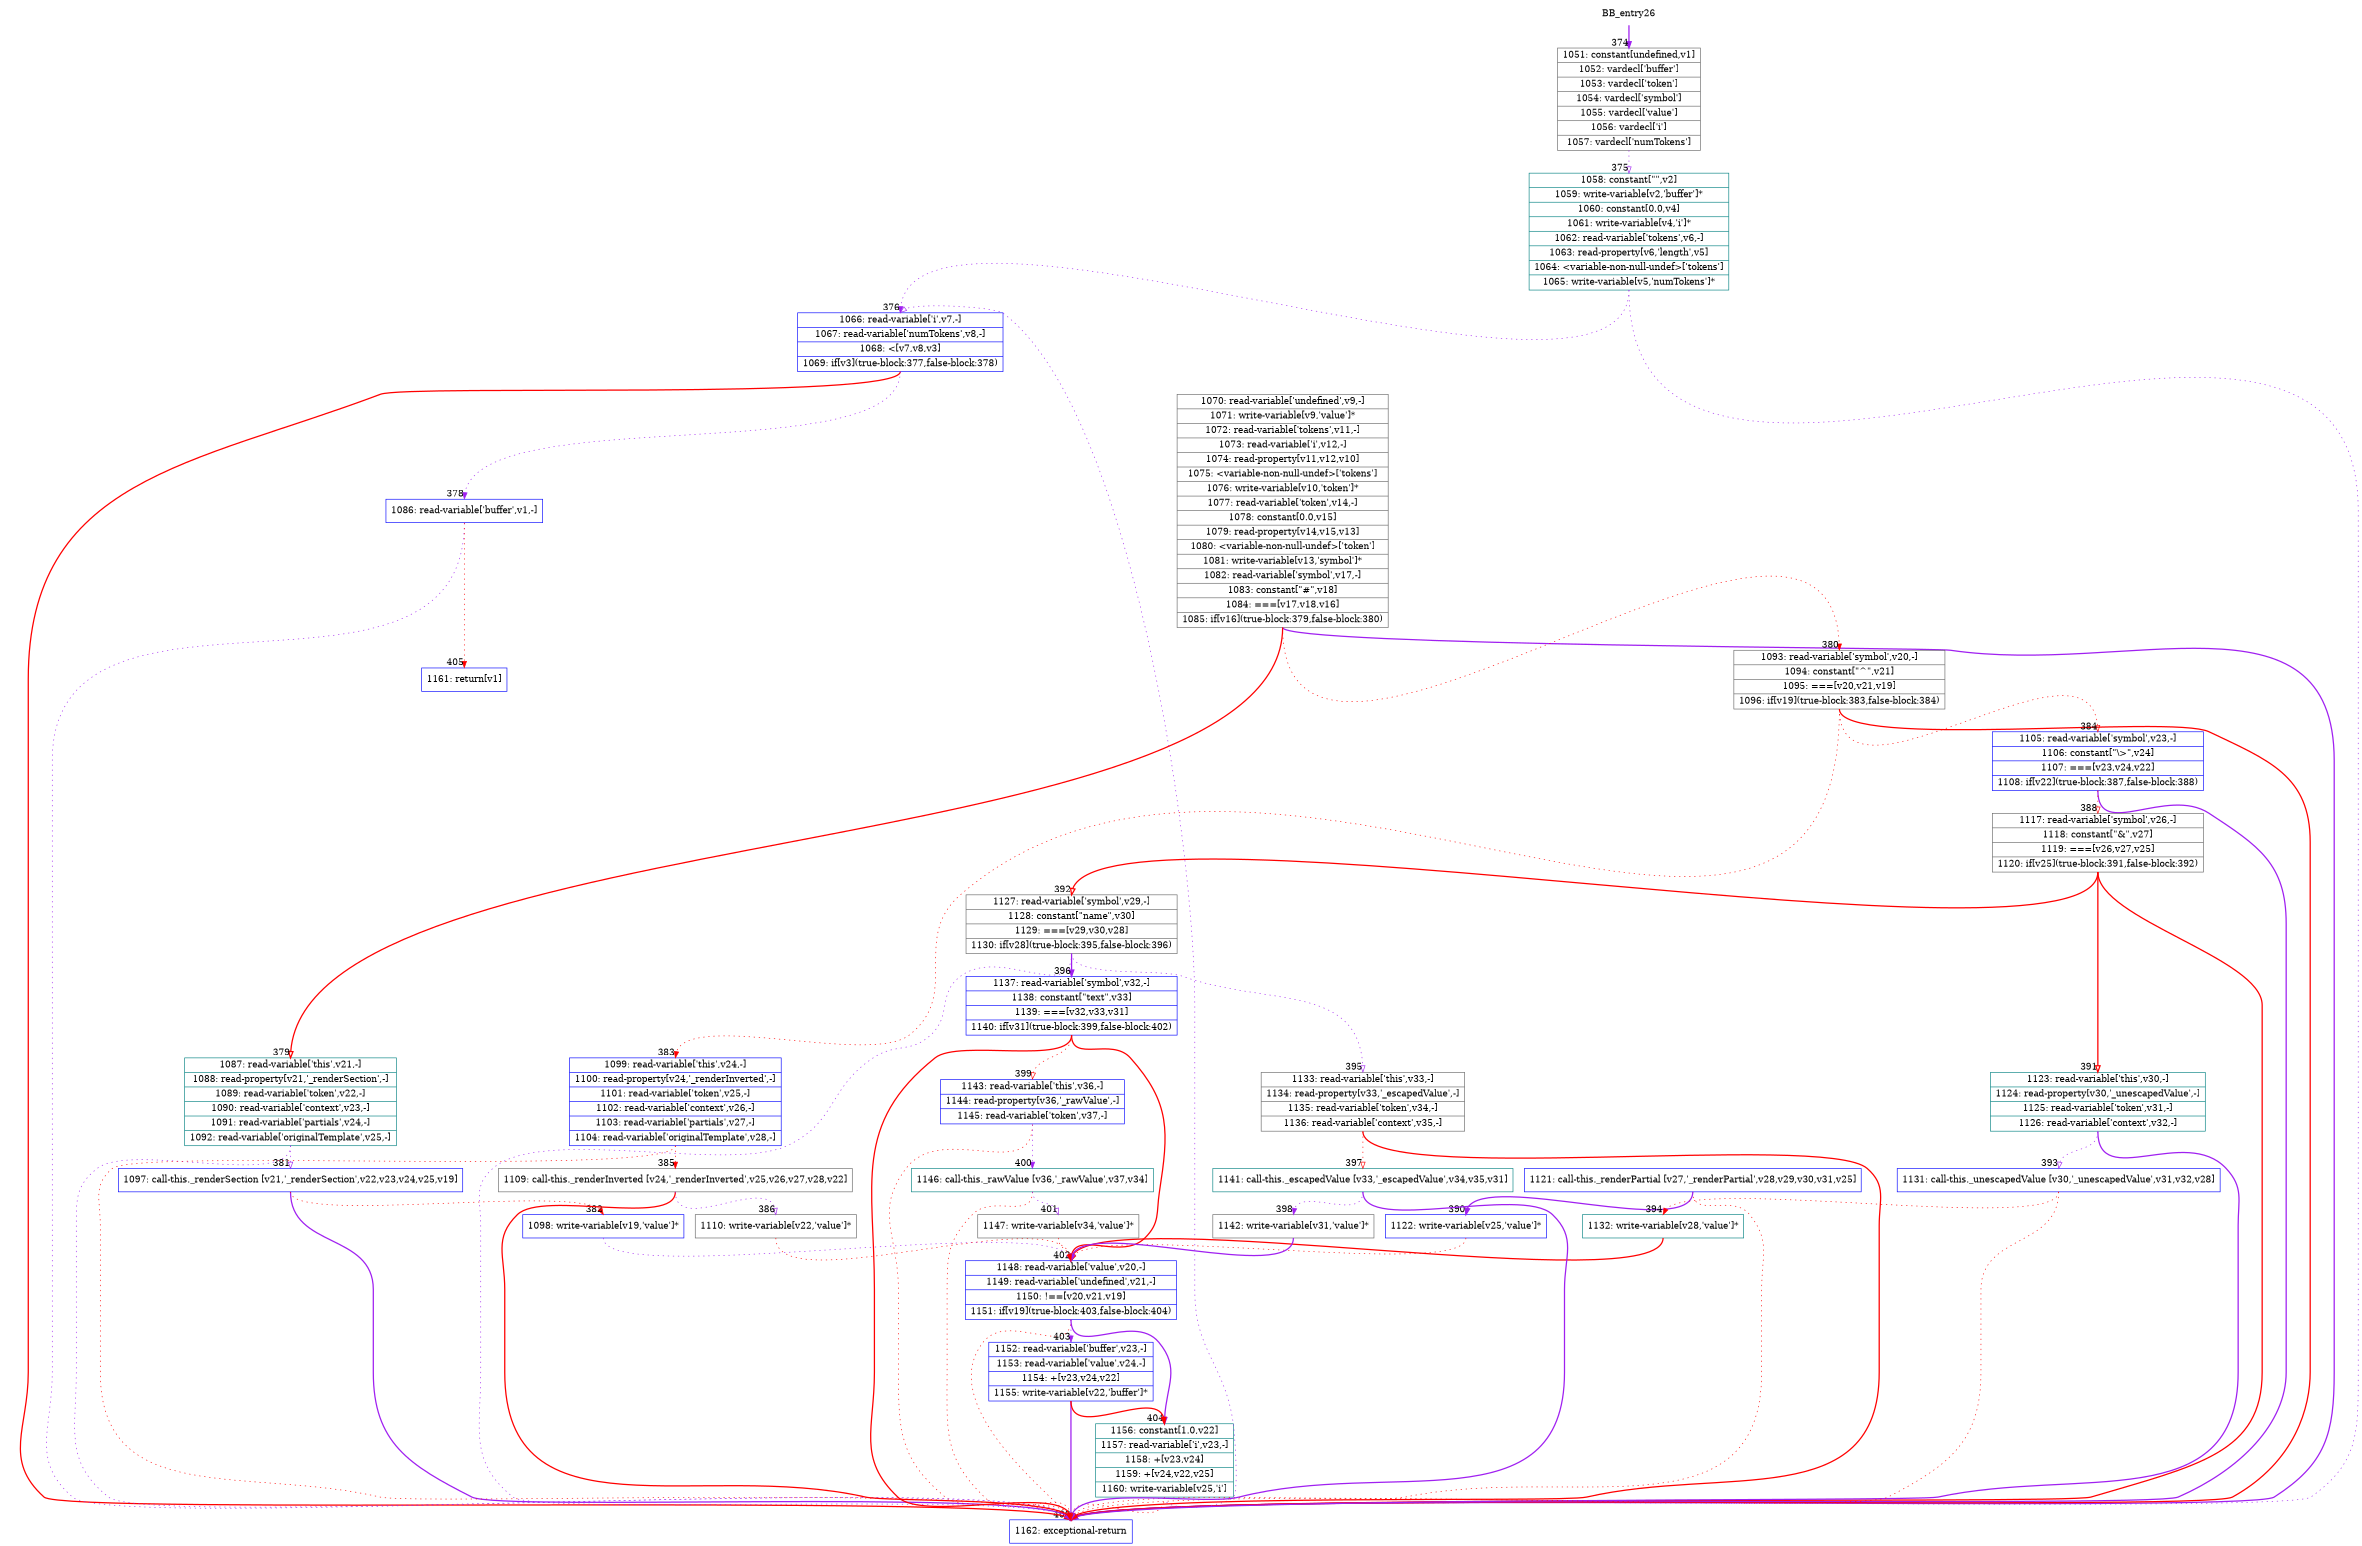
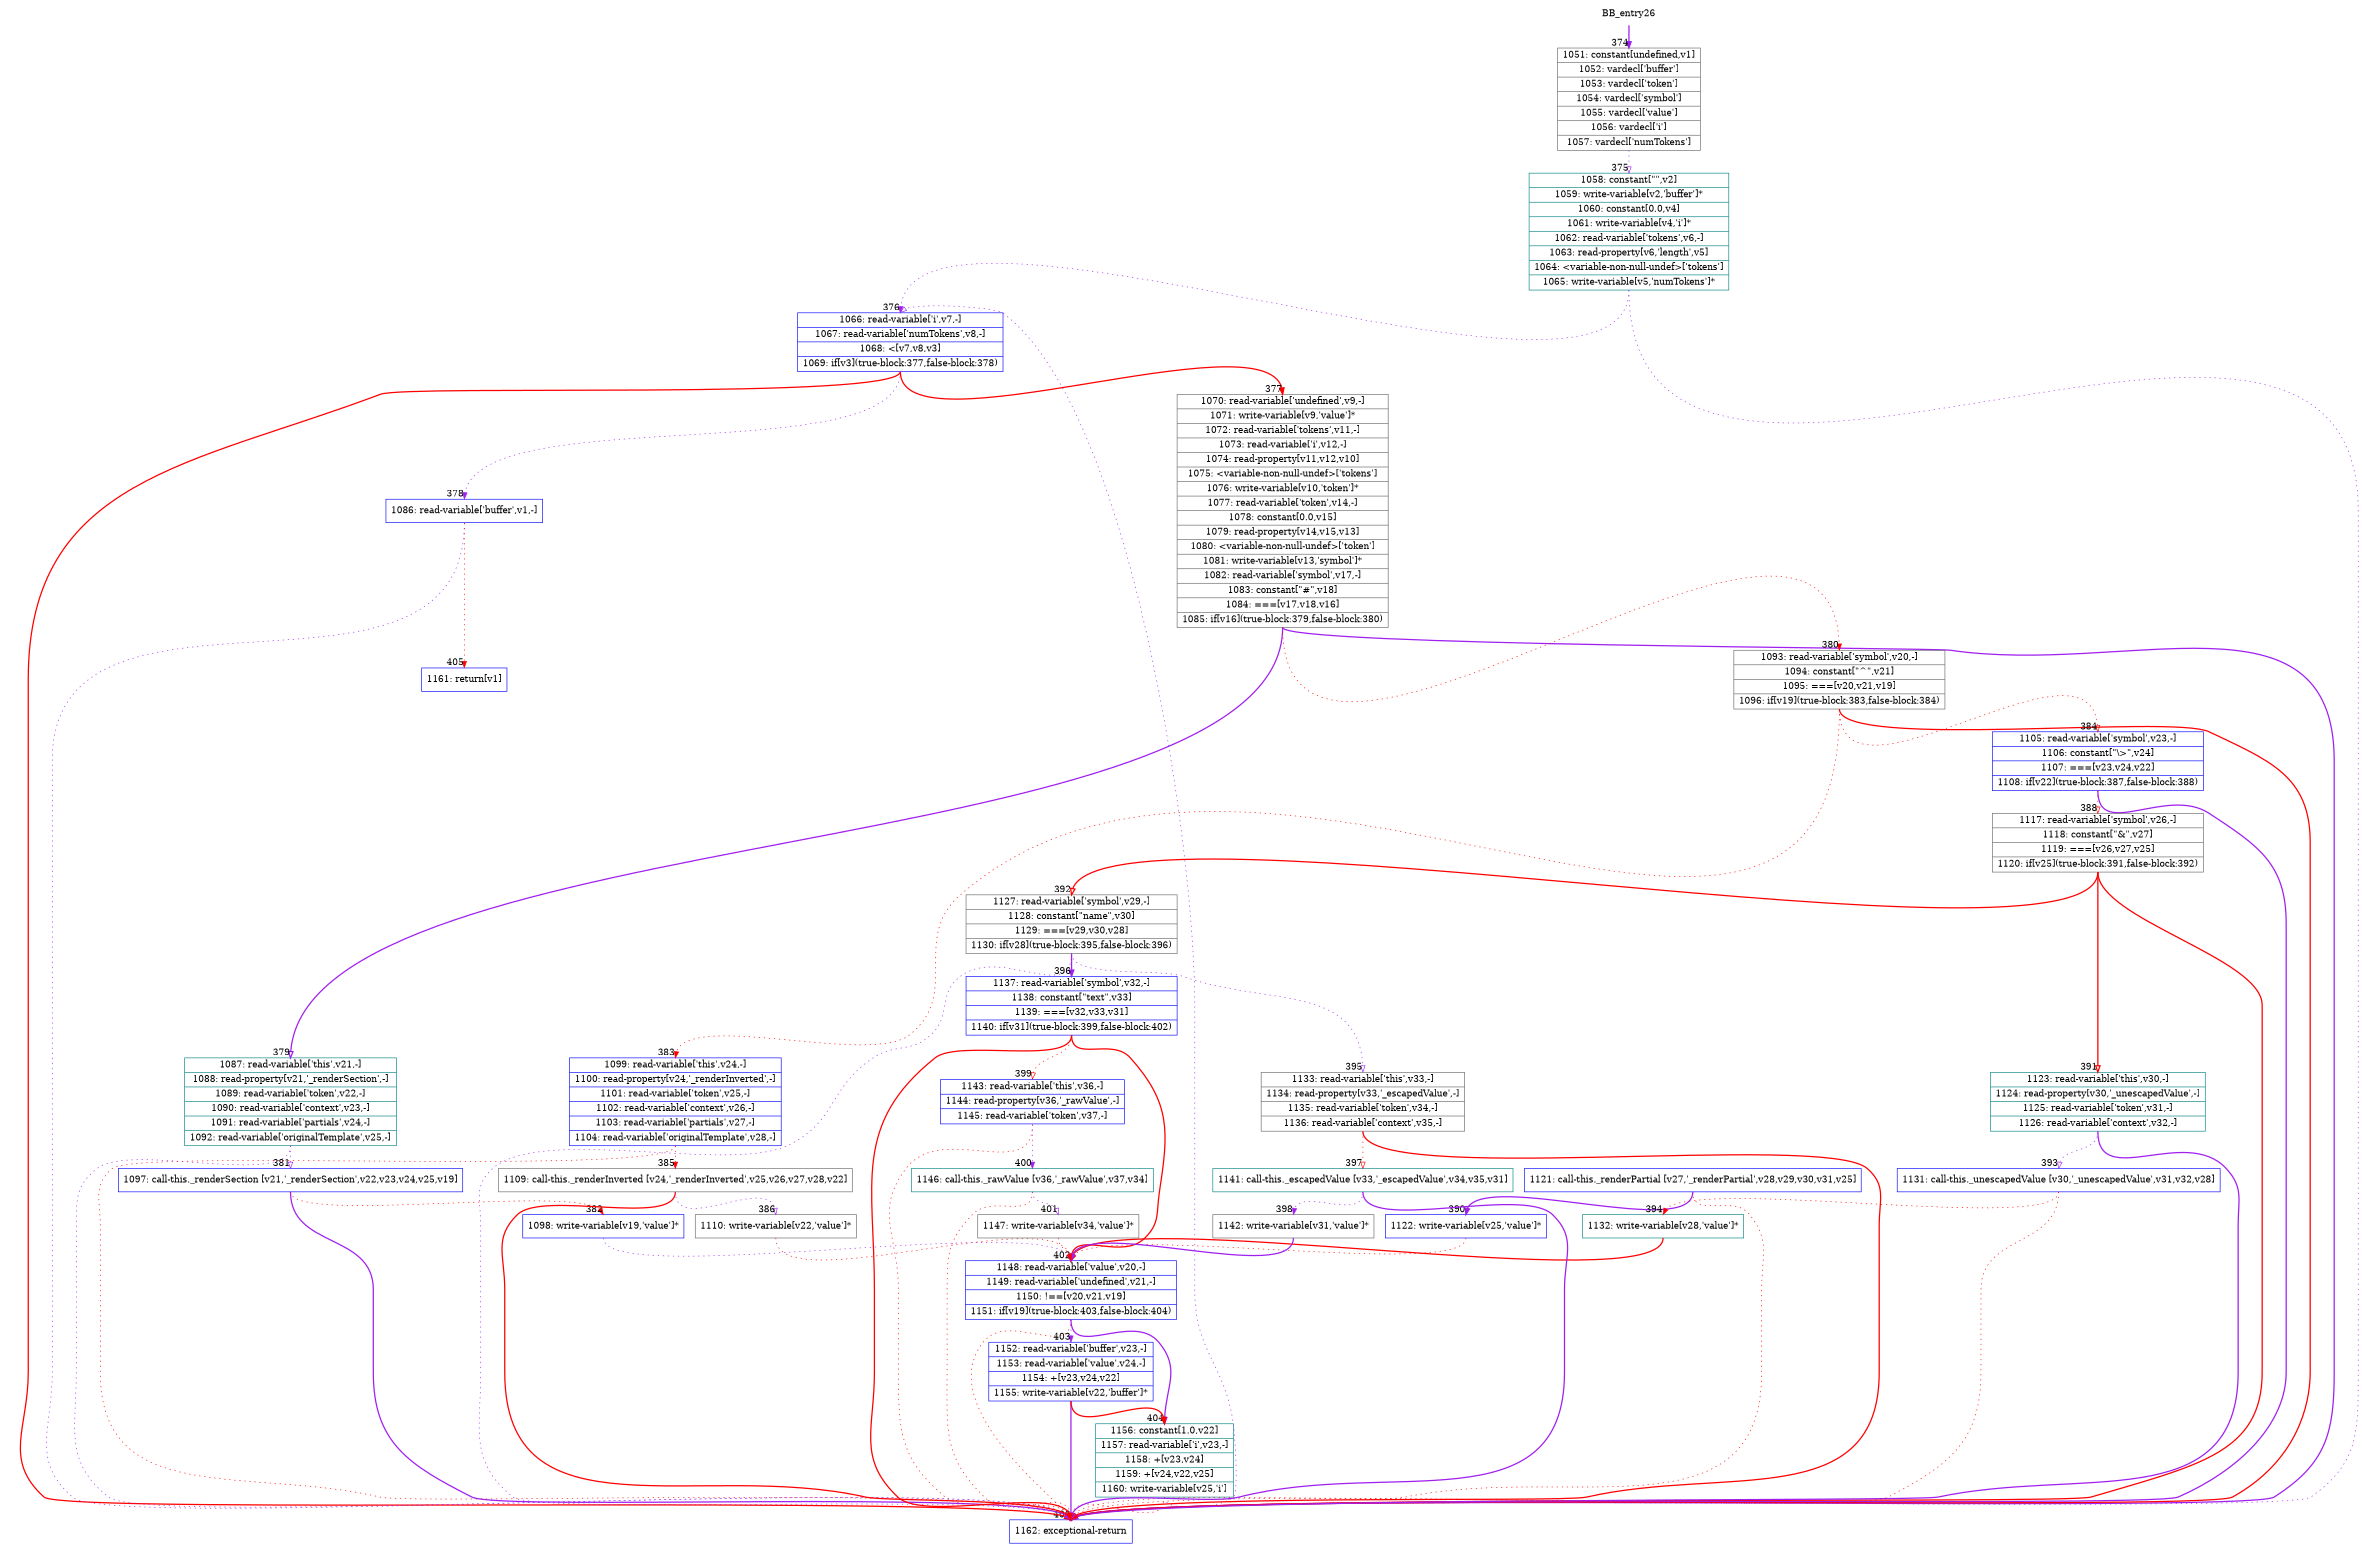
edge "1066: read-variable['i',v7,-]" -> "1070: read-variable['undefined',v9,-]": added
edge "1070: read-variable['undefined',v9,-]" -> "1087: read-variable['this',v21,-]": color red -> purple
